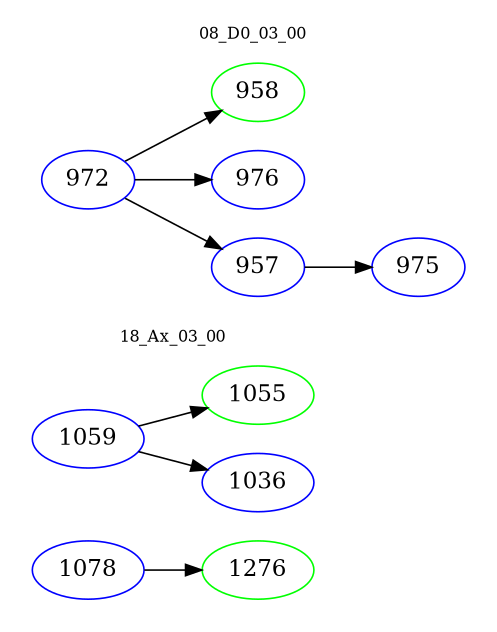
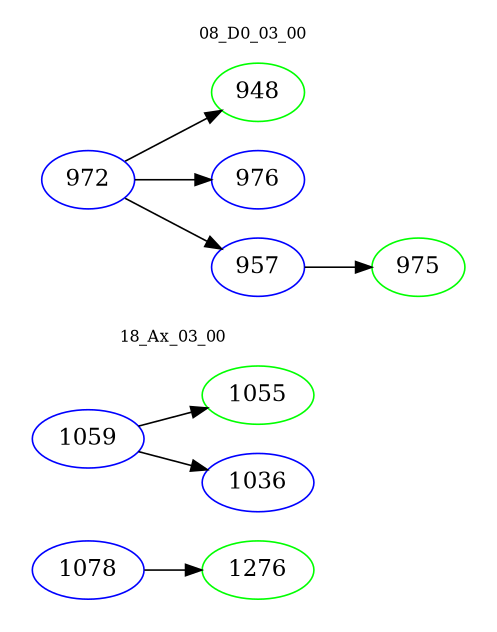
node "958": label "958" -> "948"
node "975": color blue -> green
